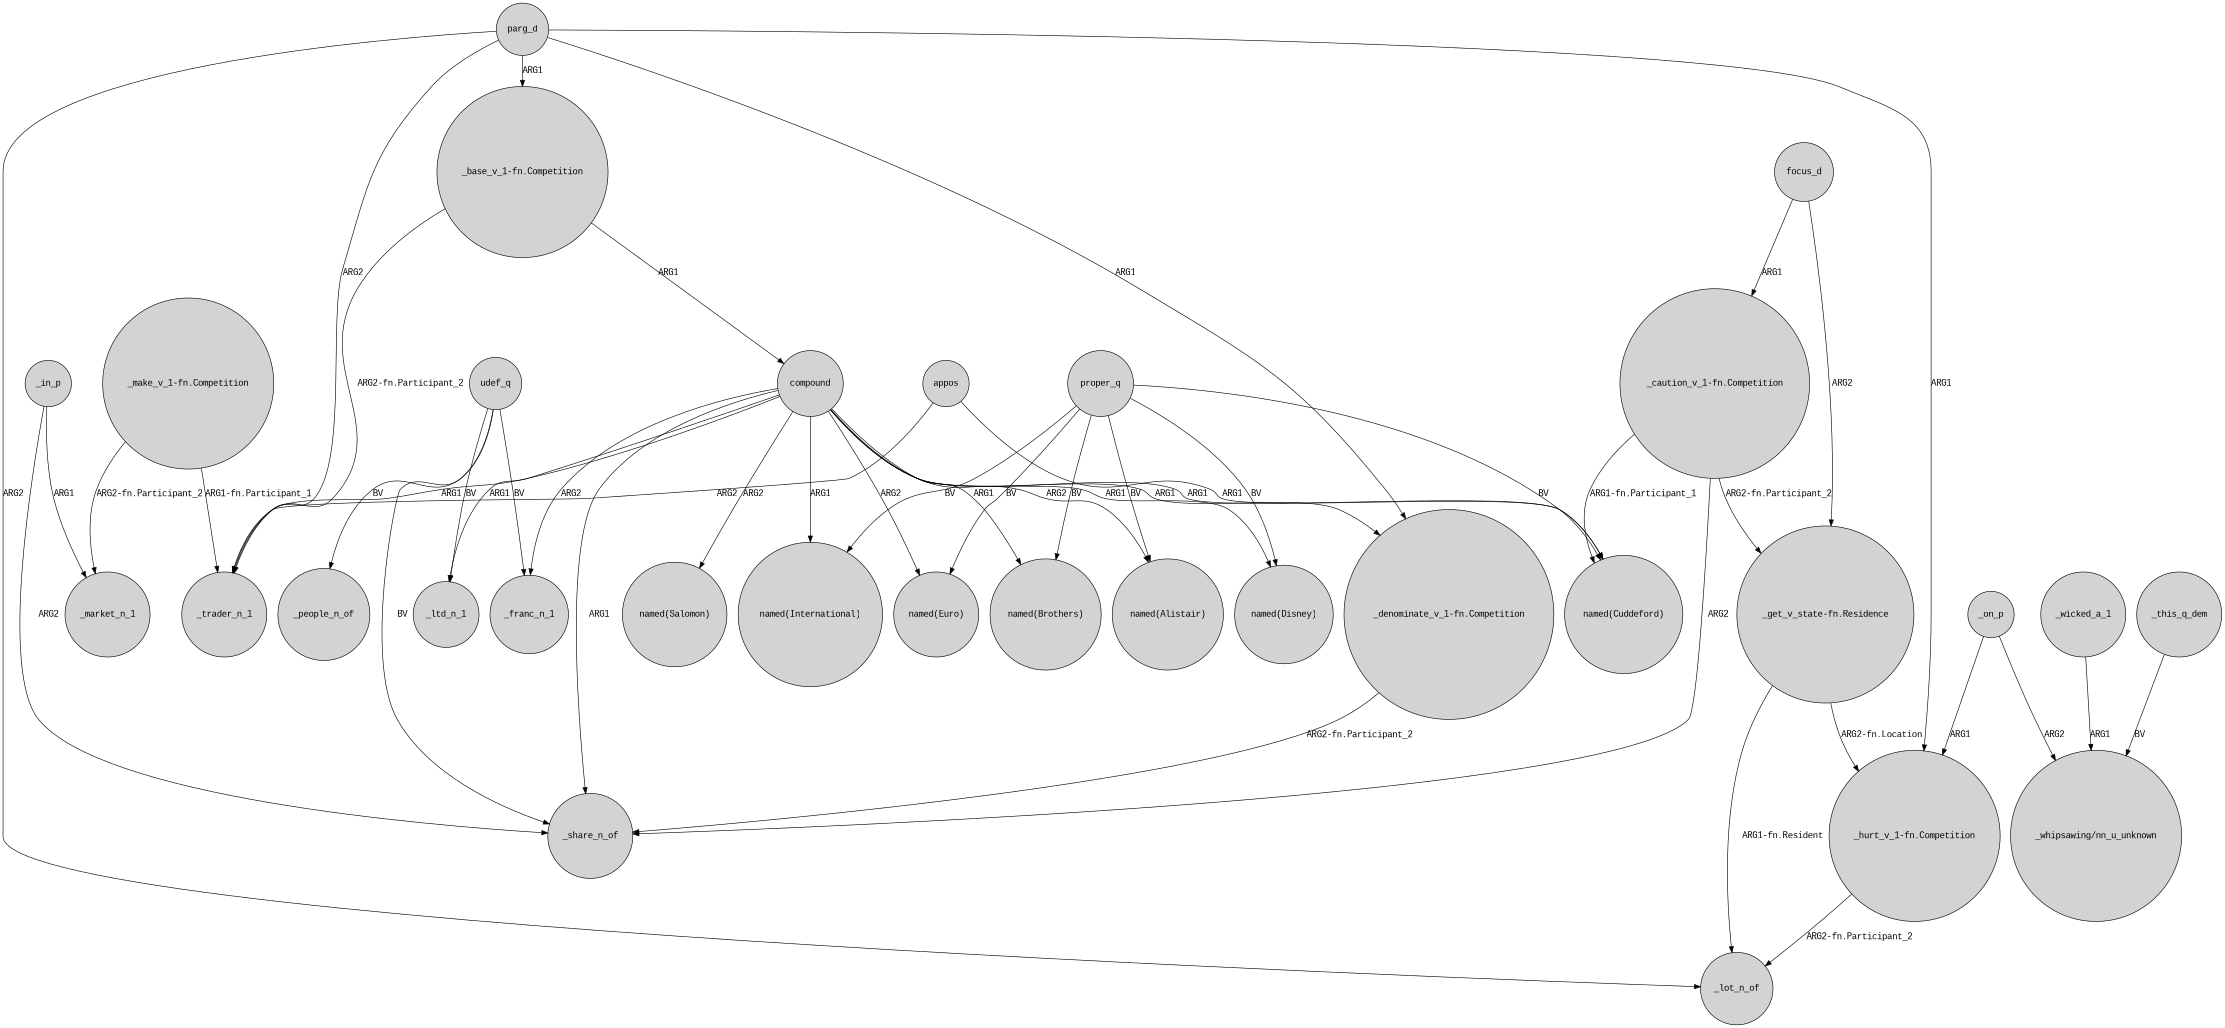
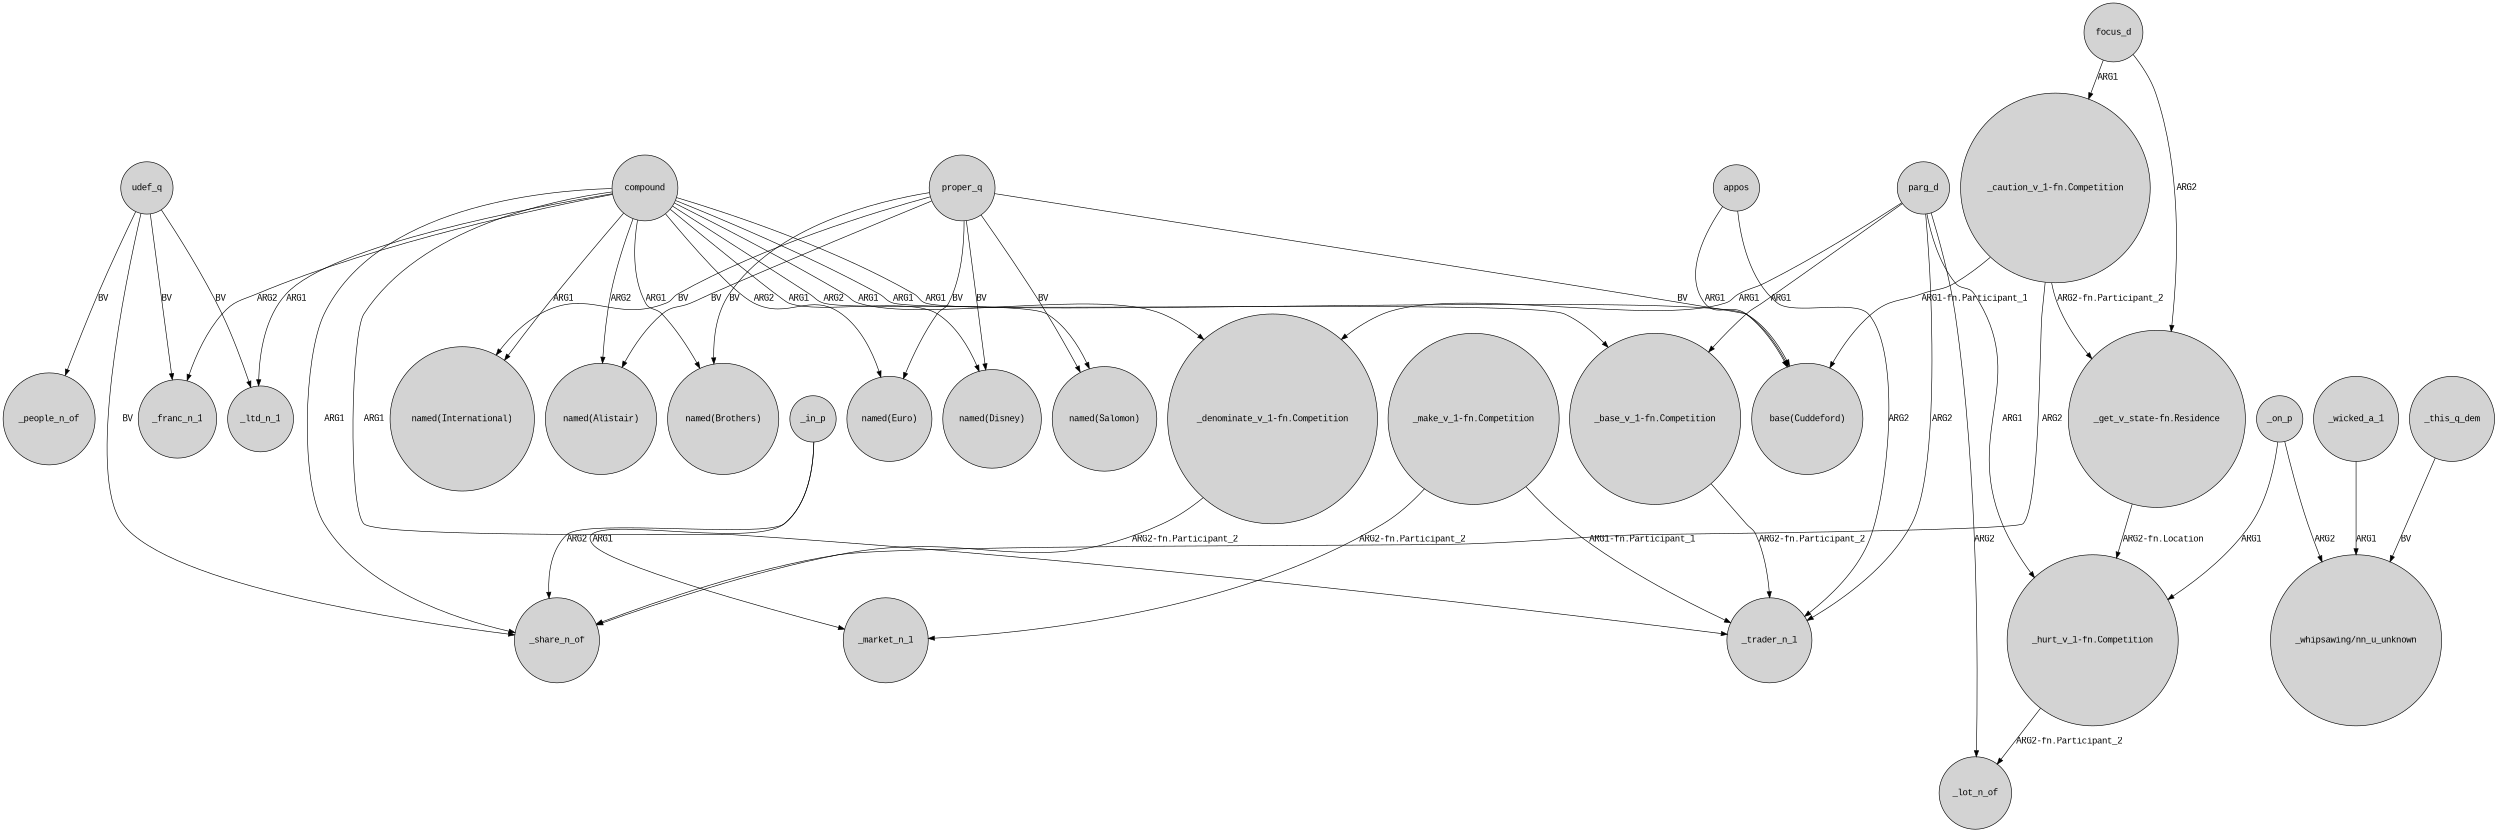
edge "proper_q" -> "named(Salomon)": added, label "BV"
edge "_base_v_1-fn.Competition" -> "compound": reversed
node "named(Cuddeford)": label "named(Cuddeford)" -> "base(Cuddeford)"
edge "_get_v_state-fn.Residence" -> "_lot_n_of": removed, label "ARG1-fn.Resident"
